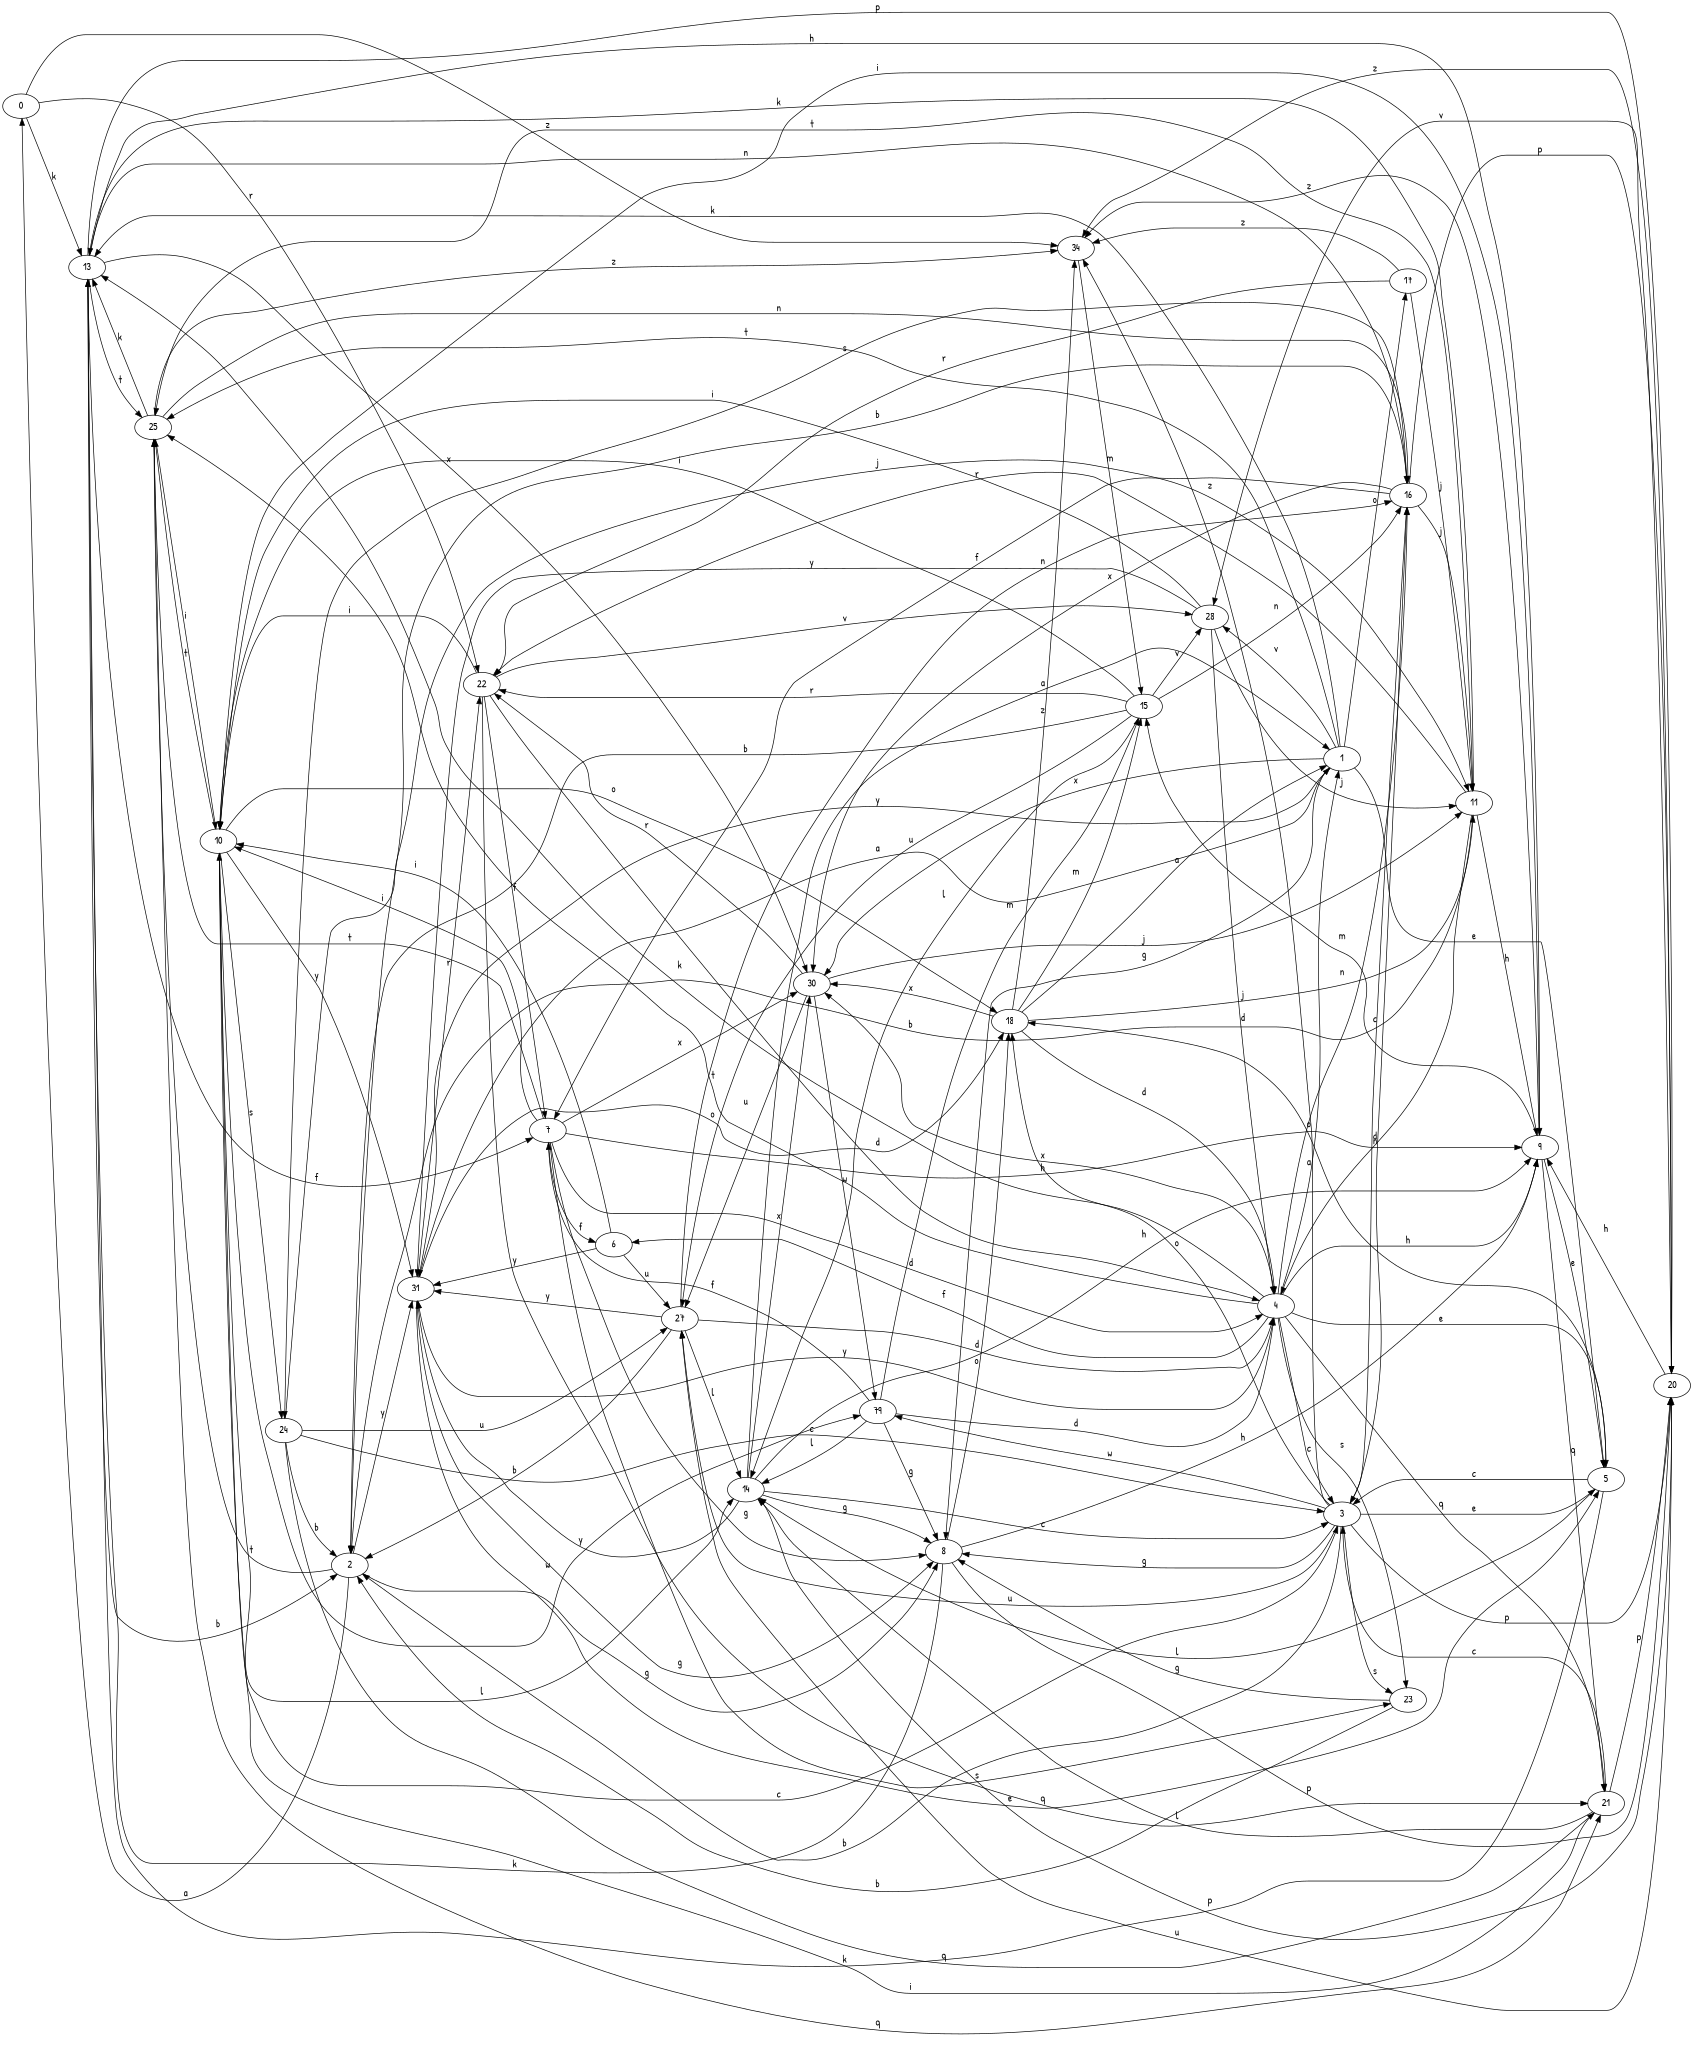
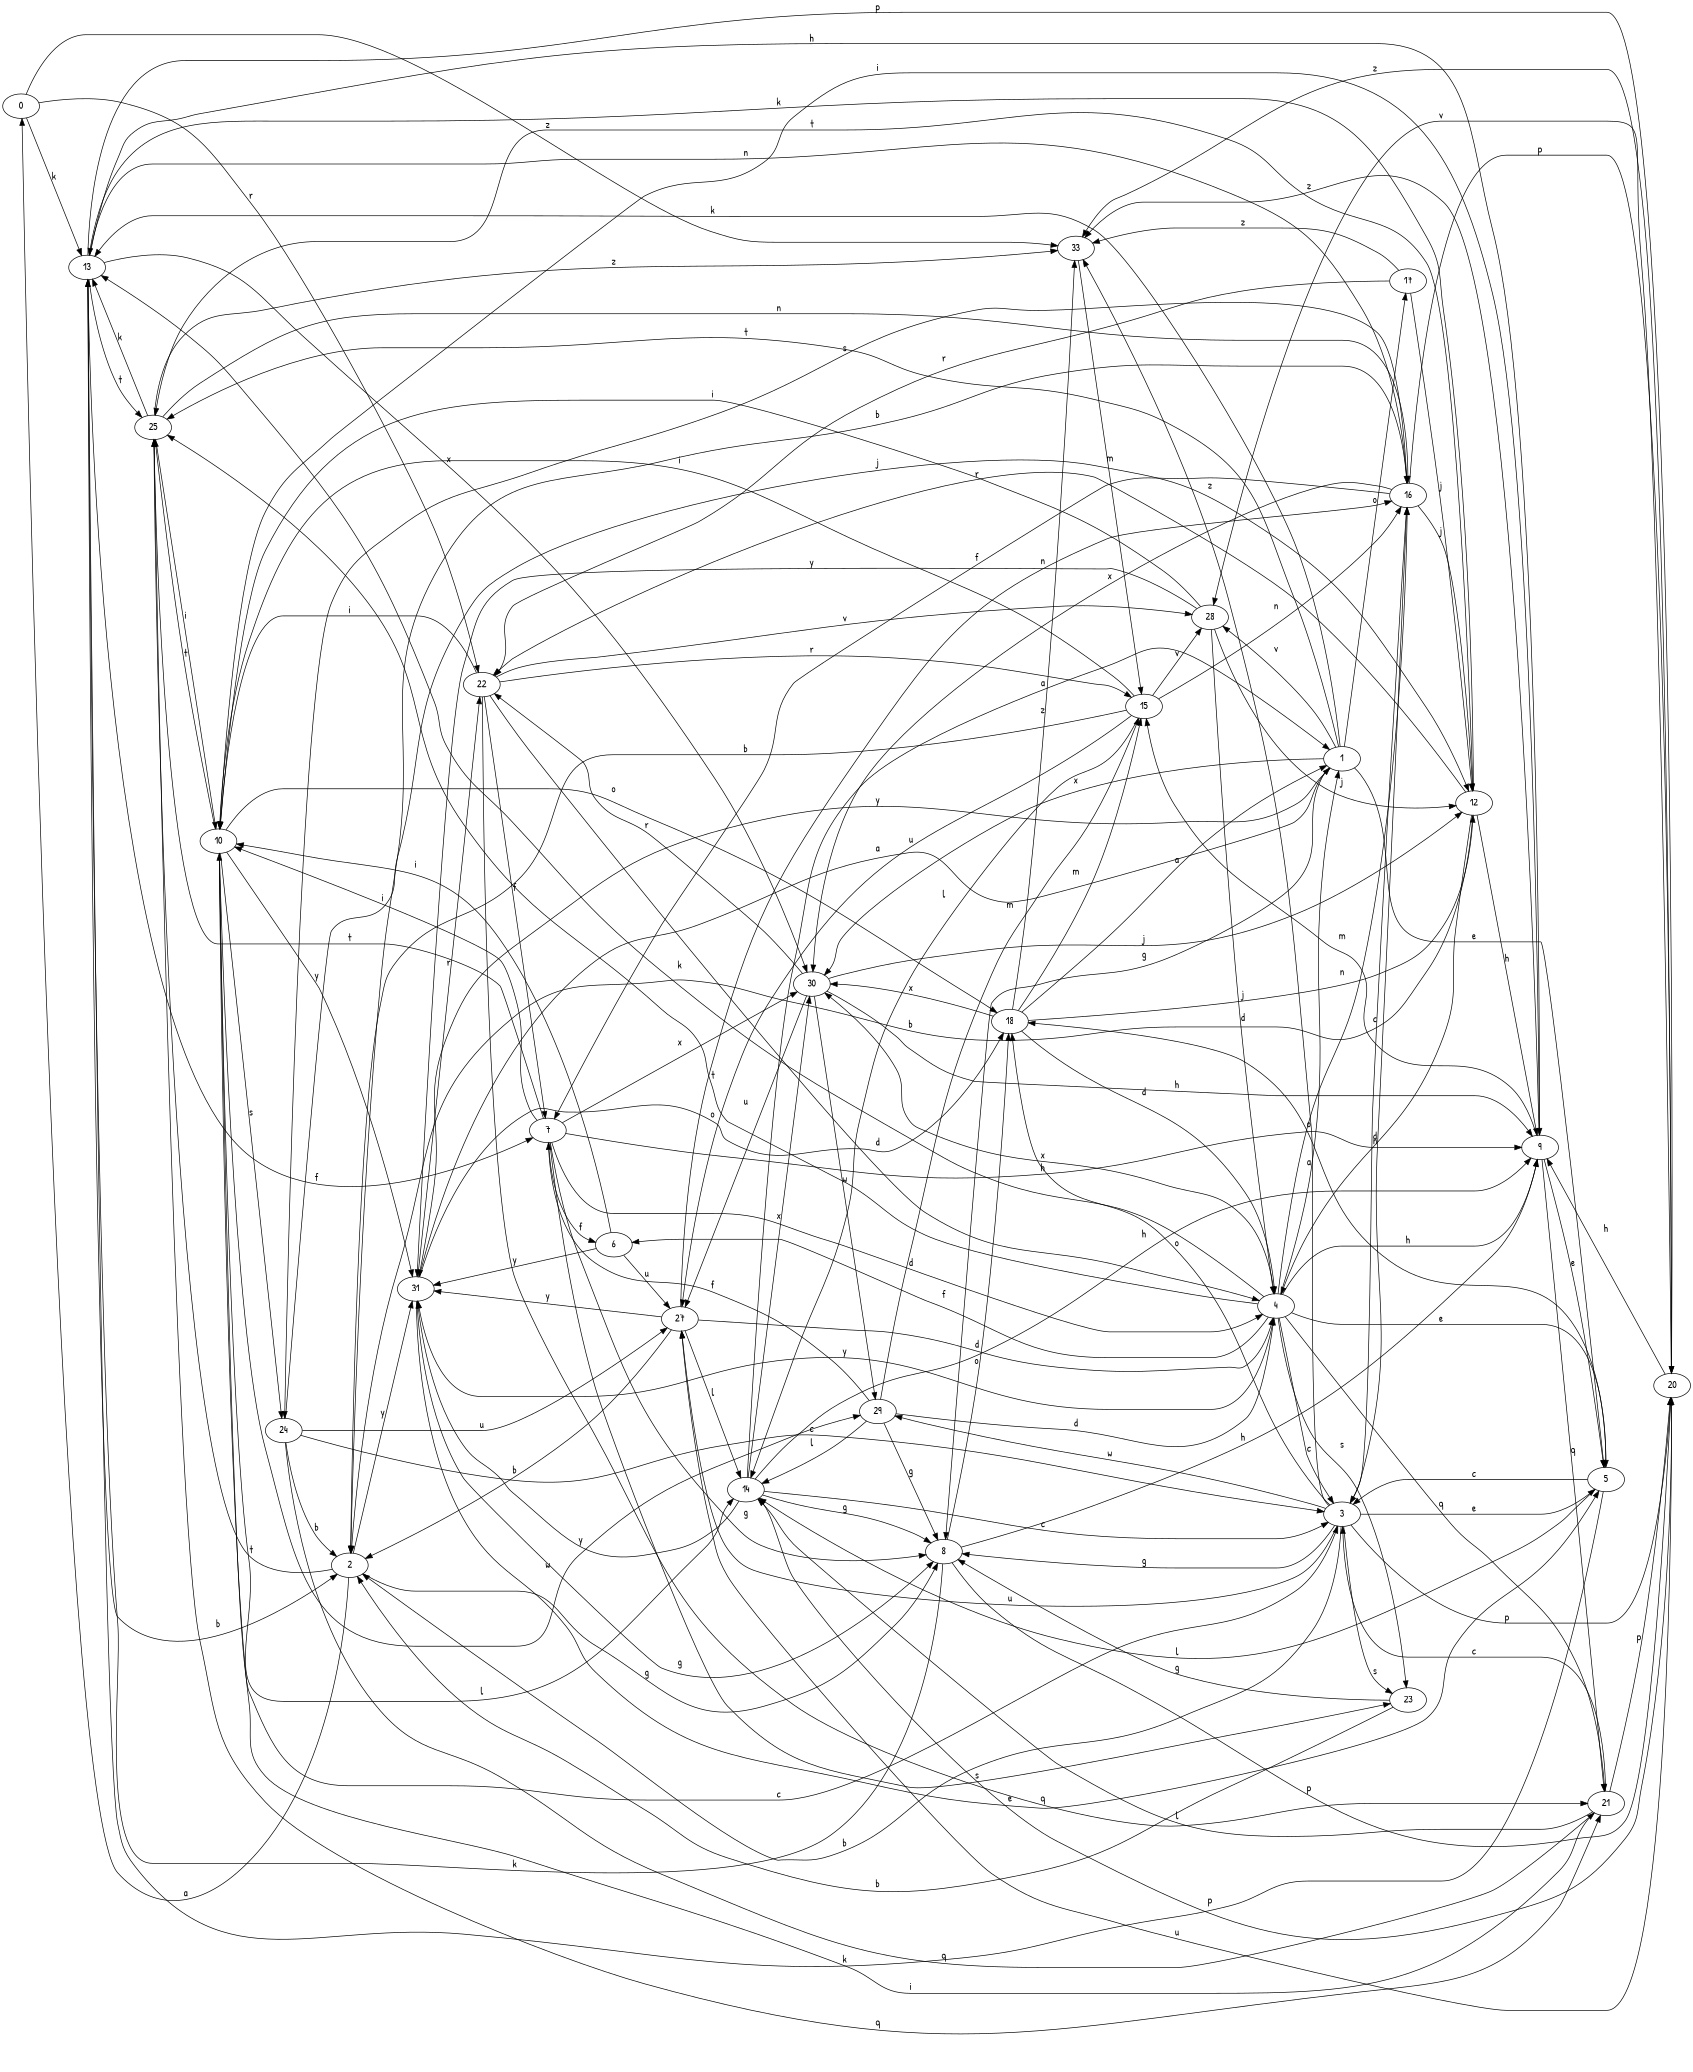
node "34": label "34" -> "33"
edge "15" -> "22": reversed
node "11": label "11" -> "12"
edge "30" -> "9": added, label "h"
node "79": label "79" -> "29"
